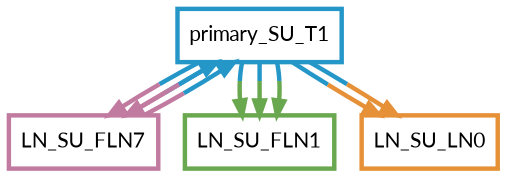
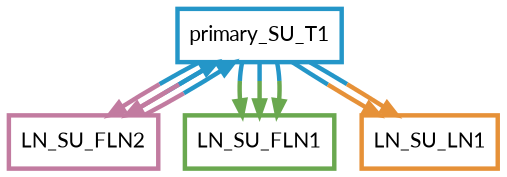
node "LN_SU_FLN7": label "LN_SU_FLN7" -> "LN_SU_FLN2"
node "LN_SU_LN0": label "LN_SU_LN0" -> "LN_SU_LN1"
